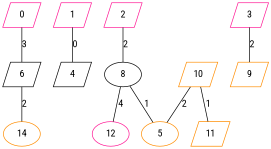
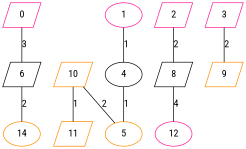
node "1": shape parallelogram -> ellipse
edge "1" -- "4": label "0" -> "1"
node "4": shape parallelogram -> ellipse
node "8": shape ellipse -> parallelogram
edge "8" -- "5": now "4" -- "5"
